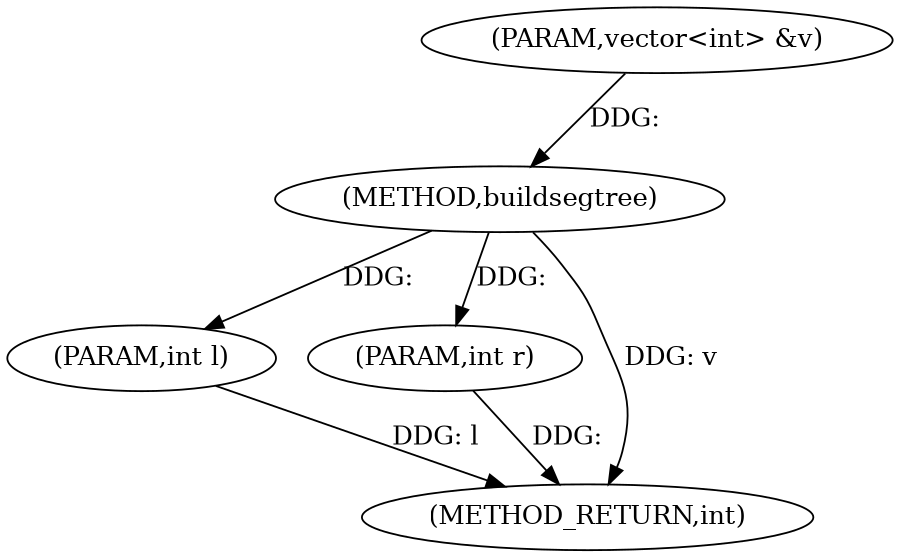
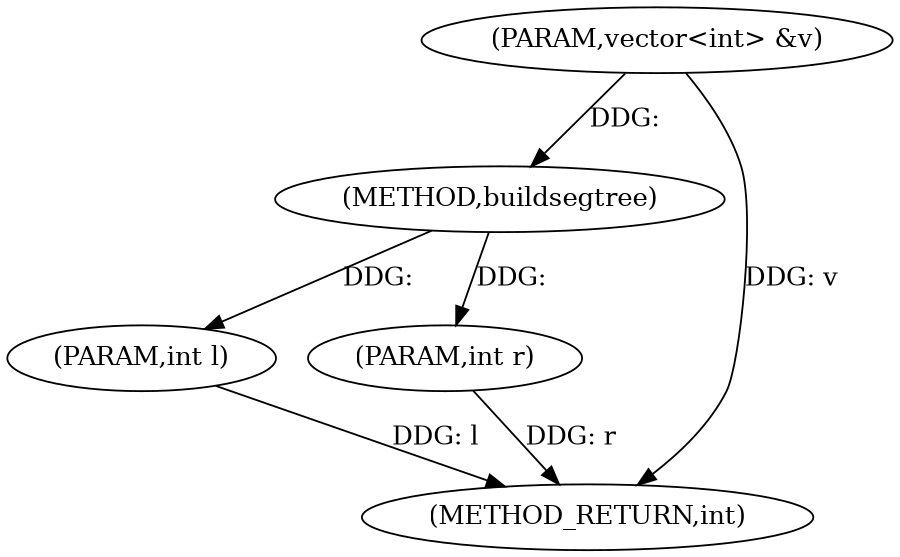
edge "(METHOD,buildsegtree)" -> "(METHOD_RETURN,int)": now "(PARAM,vector<int> &v)" -> "(METHOD_RETURN,int)"
edge "(PARAM,int r)" -> "(METHOD_RETURN,int)": label "DDG: " -> "DDG: r"
